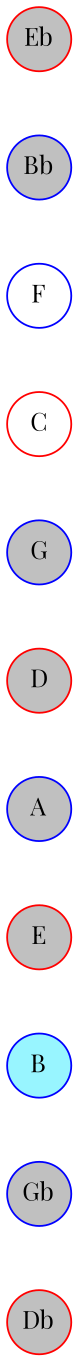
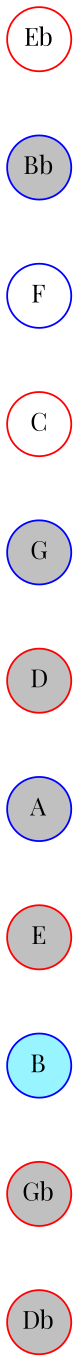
node "Eb": fillcolor gray -> white
node "Gb": color blue -> red
